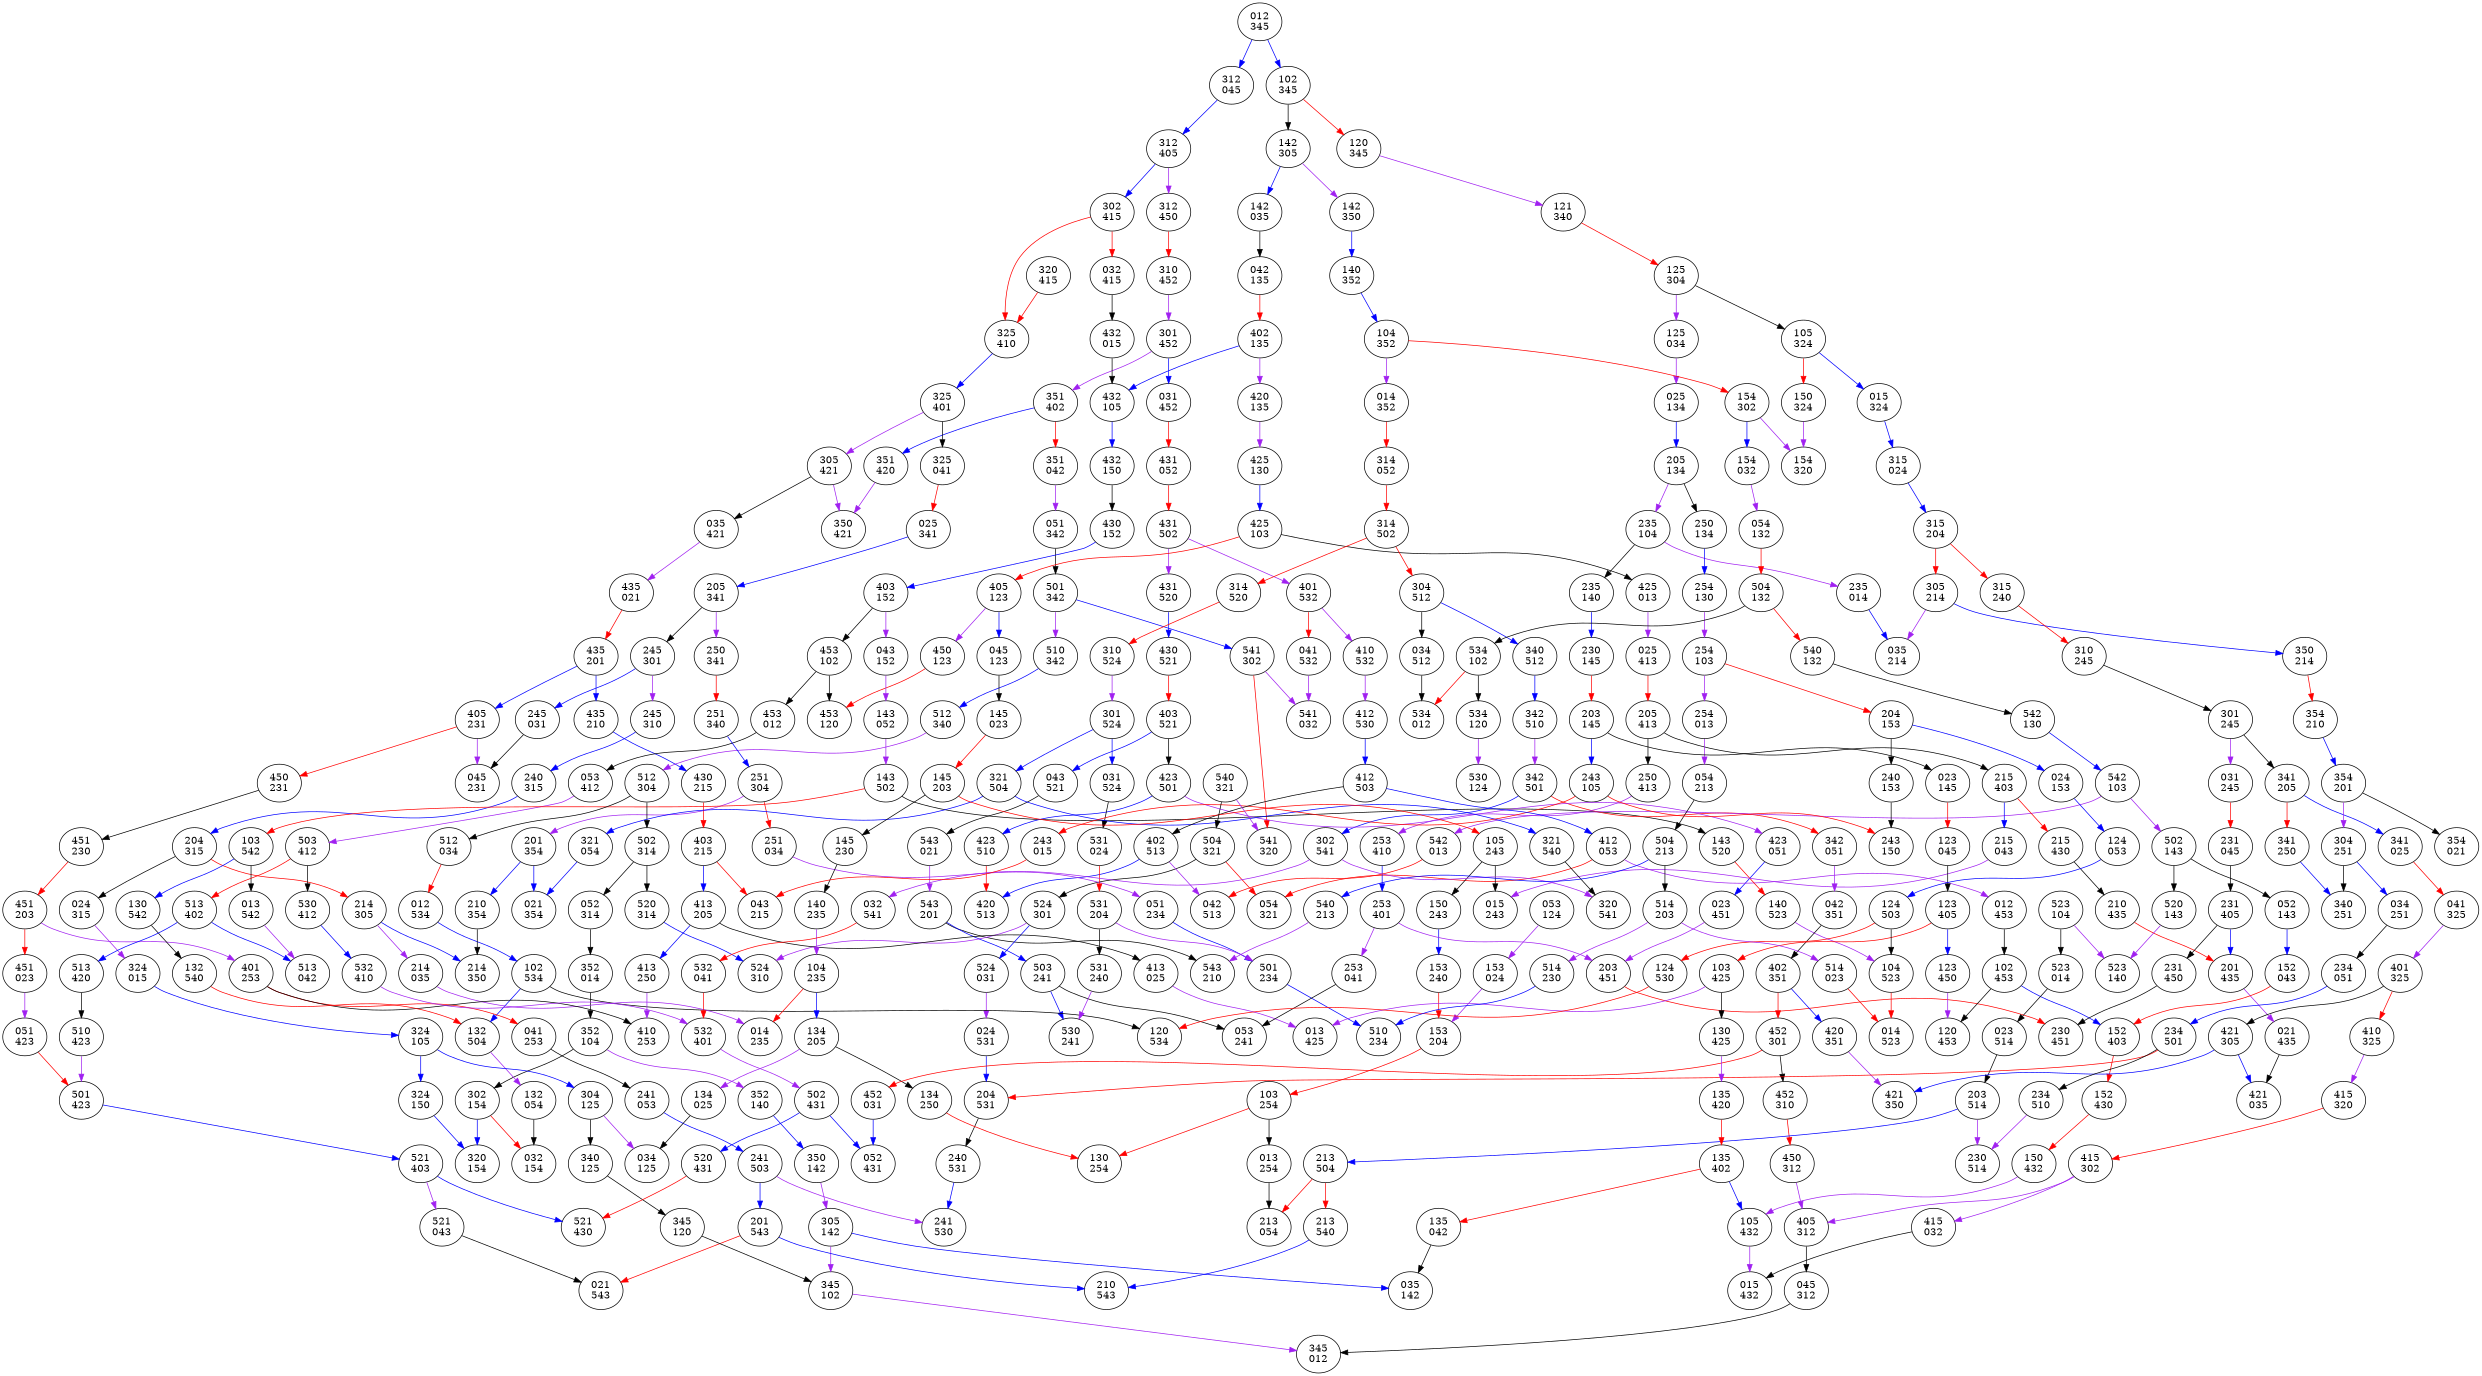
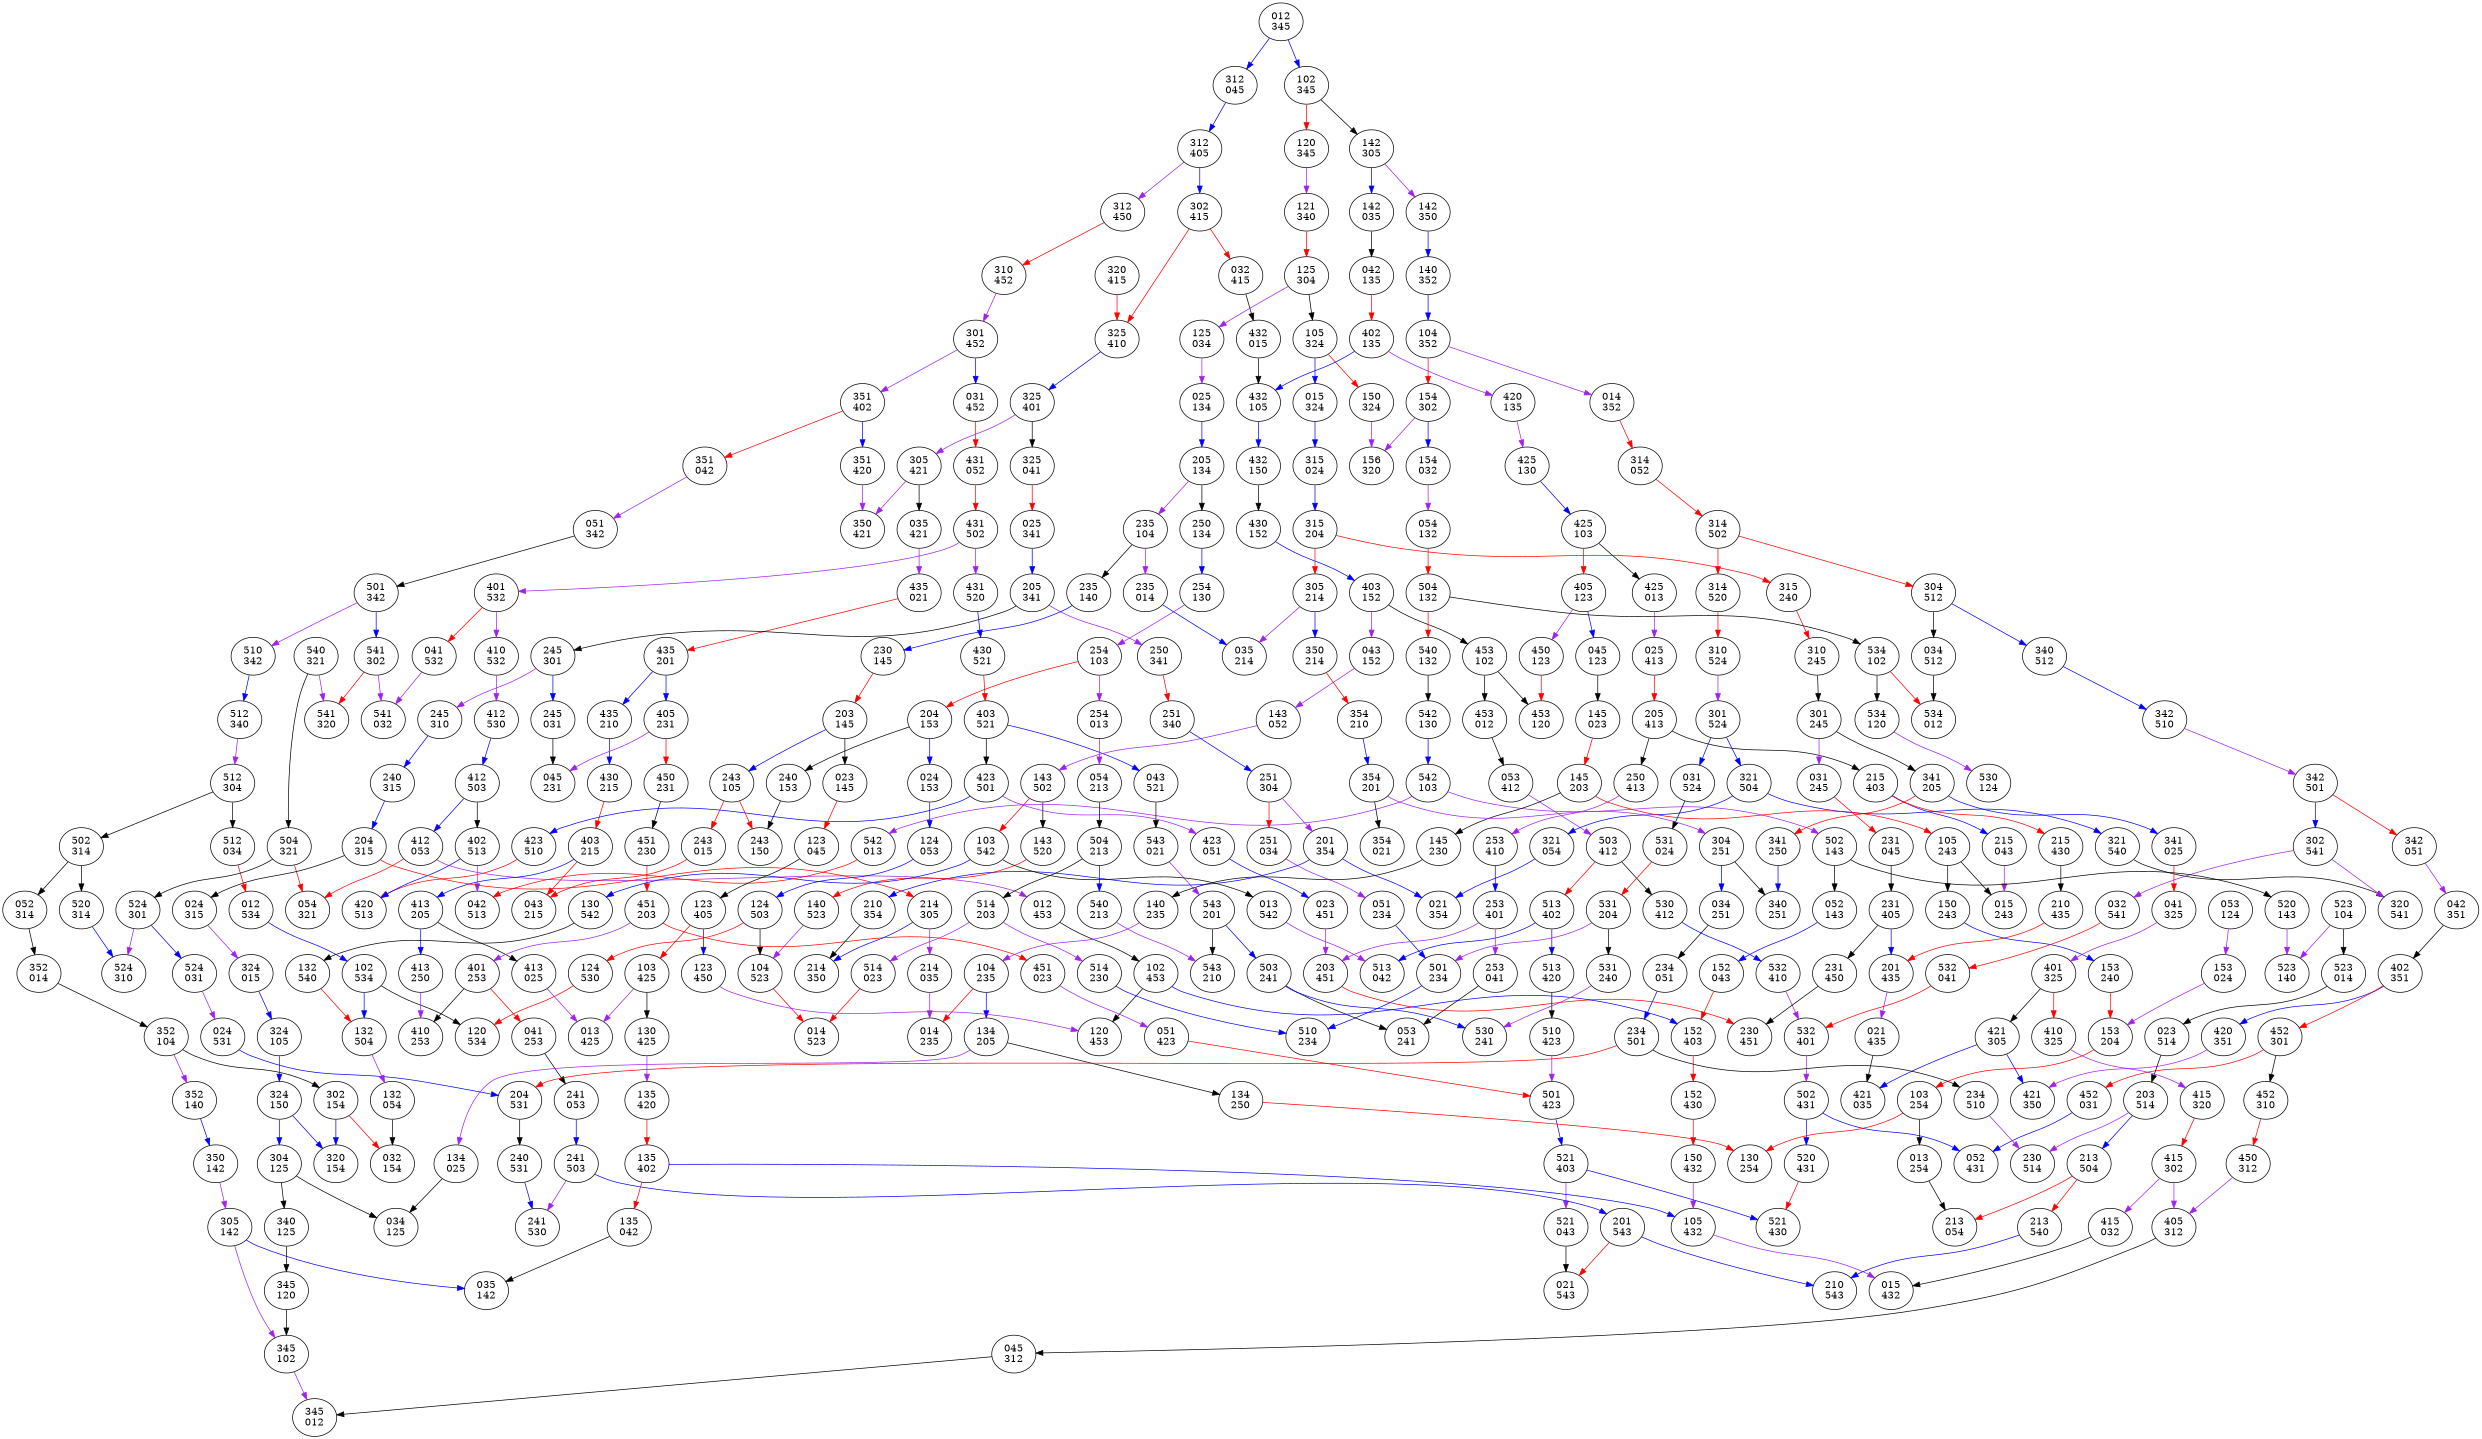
node "154 320": label "154 320" -> "156 320"
edge "324 105" -> "304 125": now "324 150" -> "304 125"
edge "304 125" -> "034 125": color purple -> black
